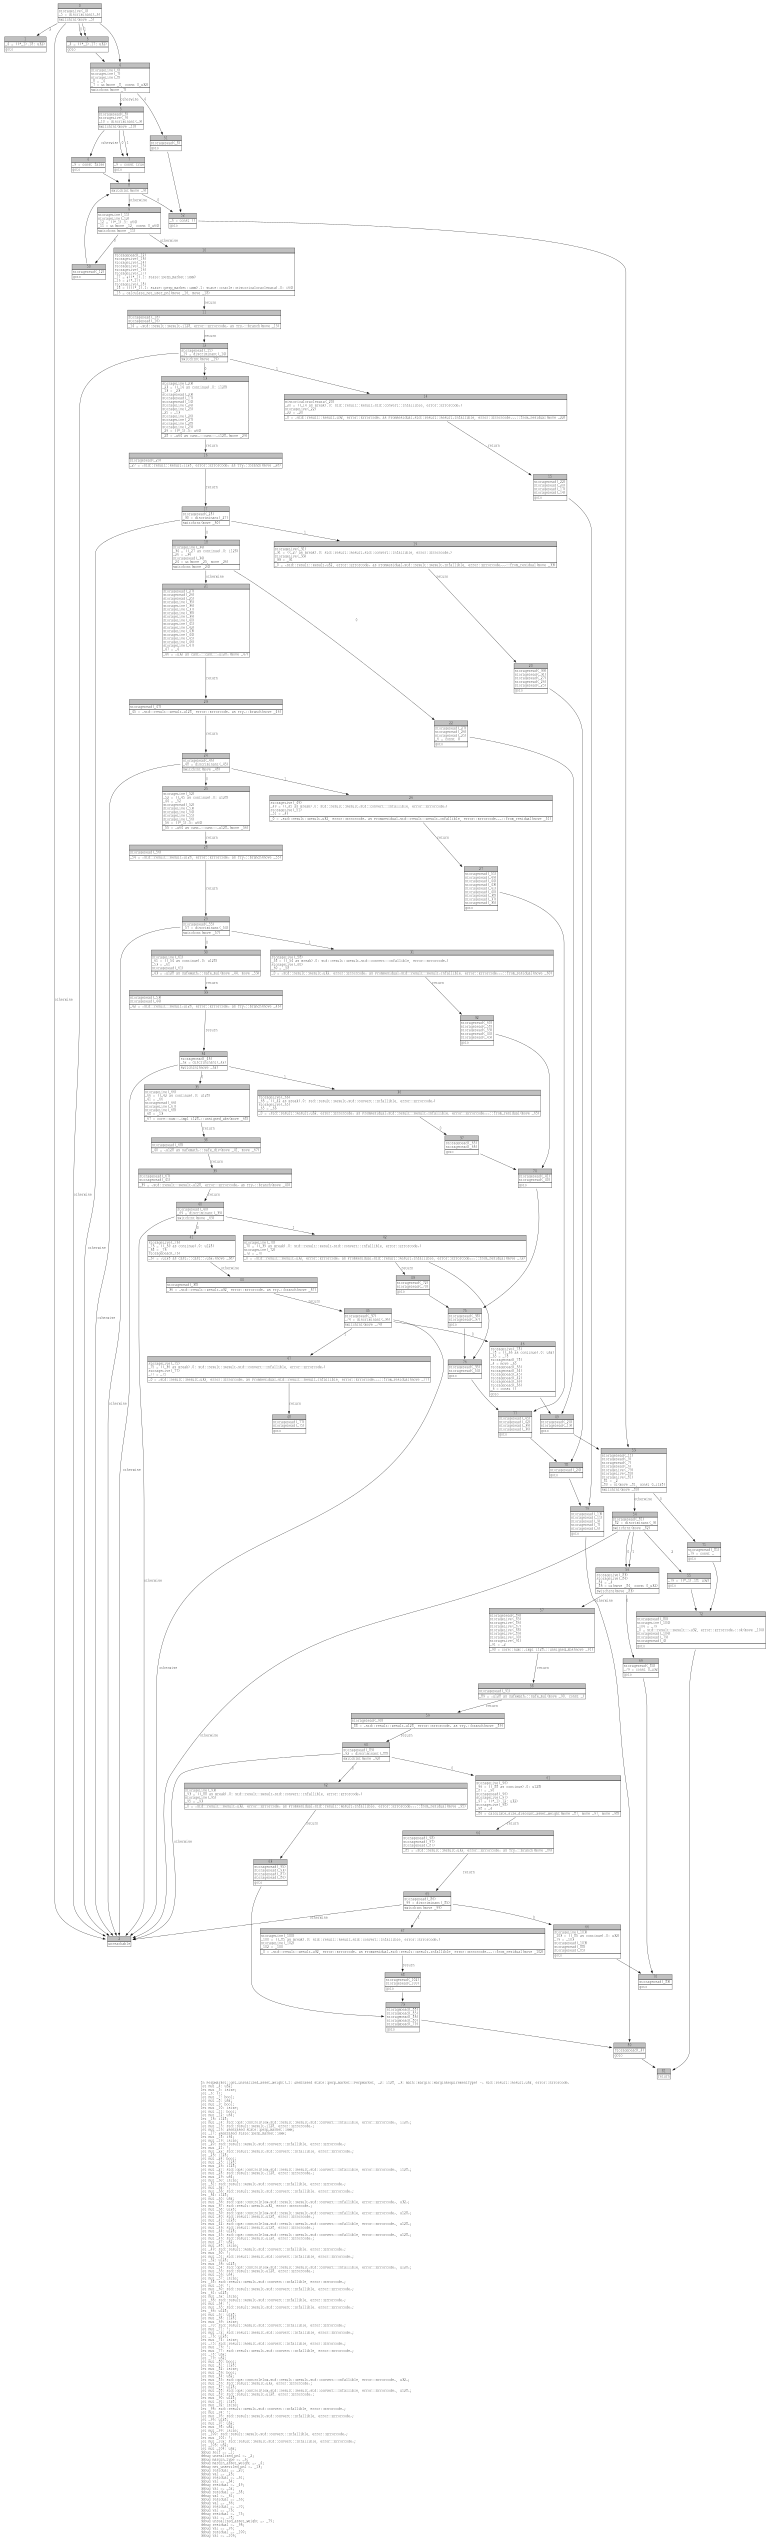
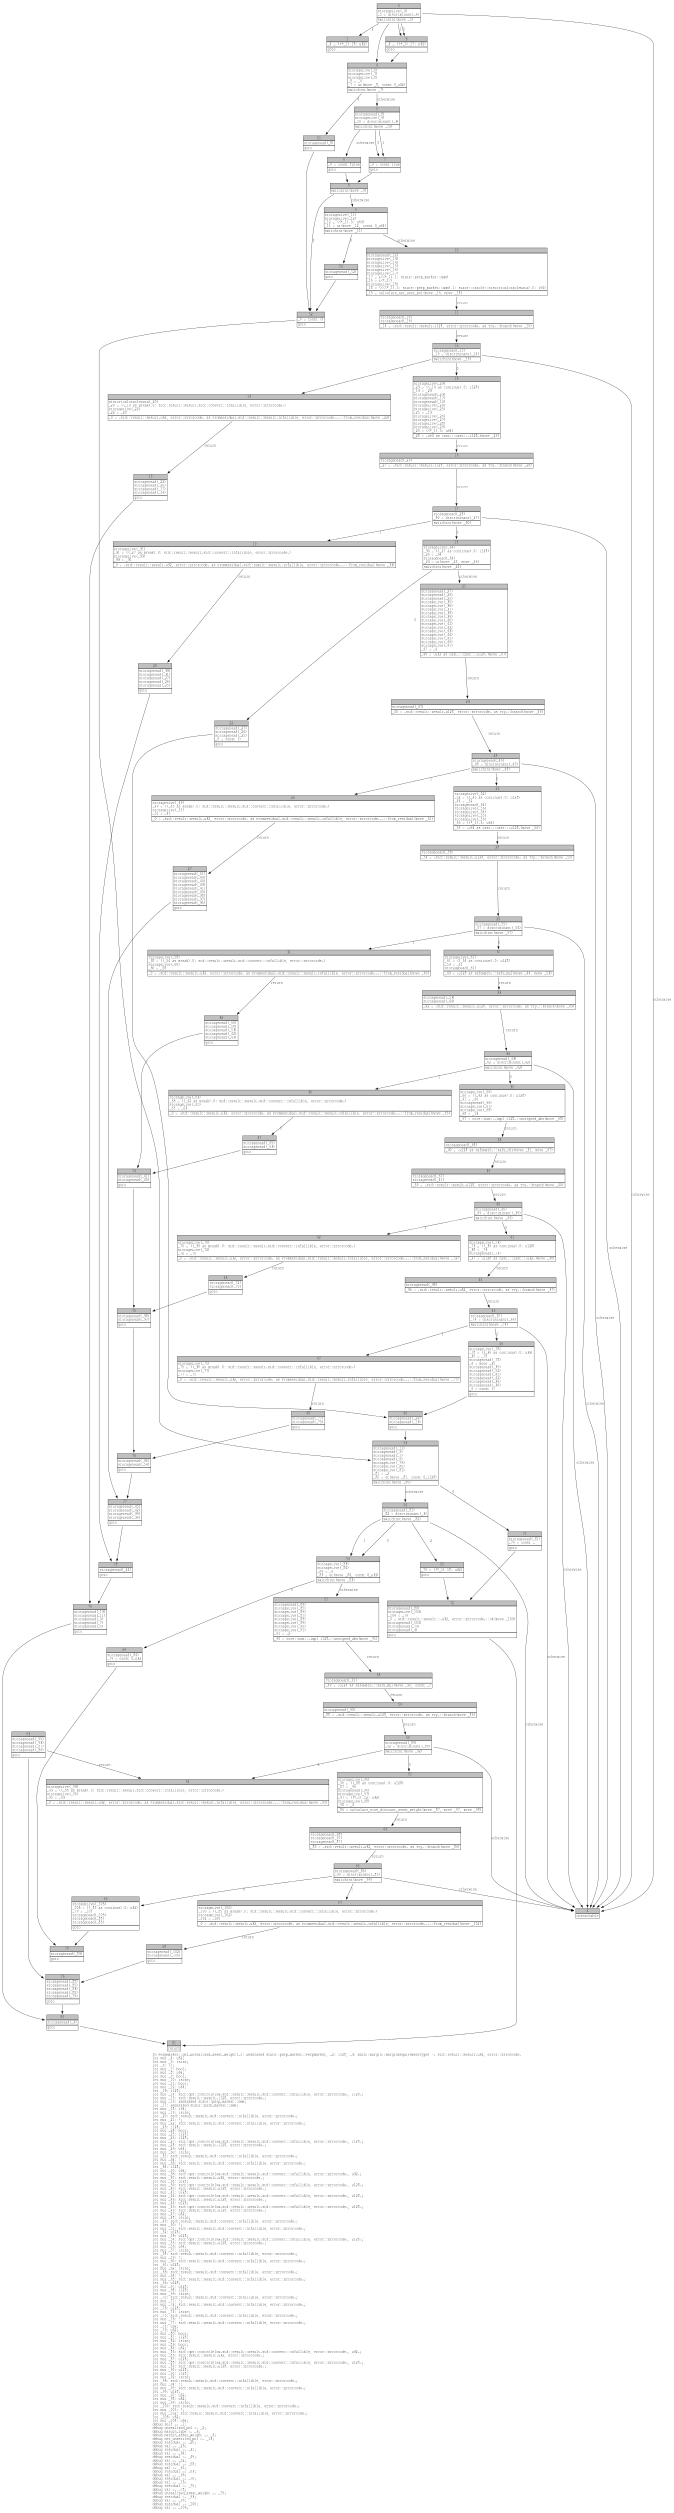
edge "50" -> "8": now "50" -> "52"
edge "41" -> "44": label "otherwise" -> "return"
edge "42" -> "76": now "48" -> "76"
edge "62" -> "63": reversed
